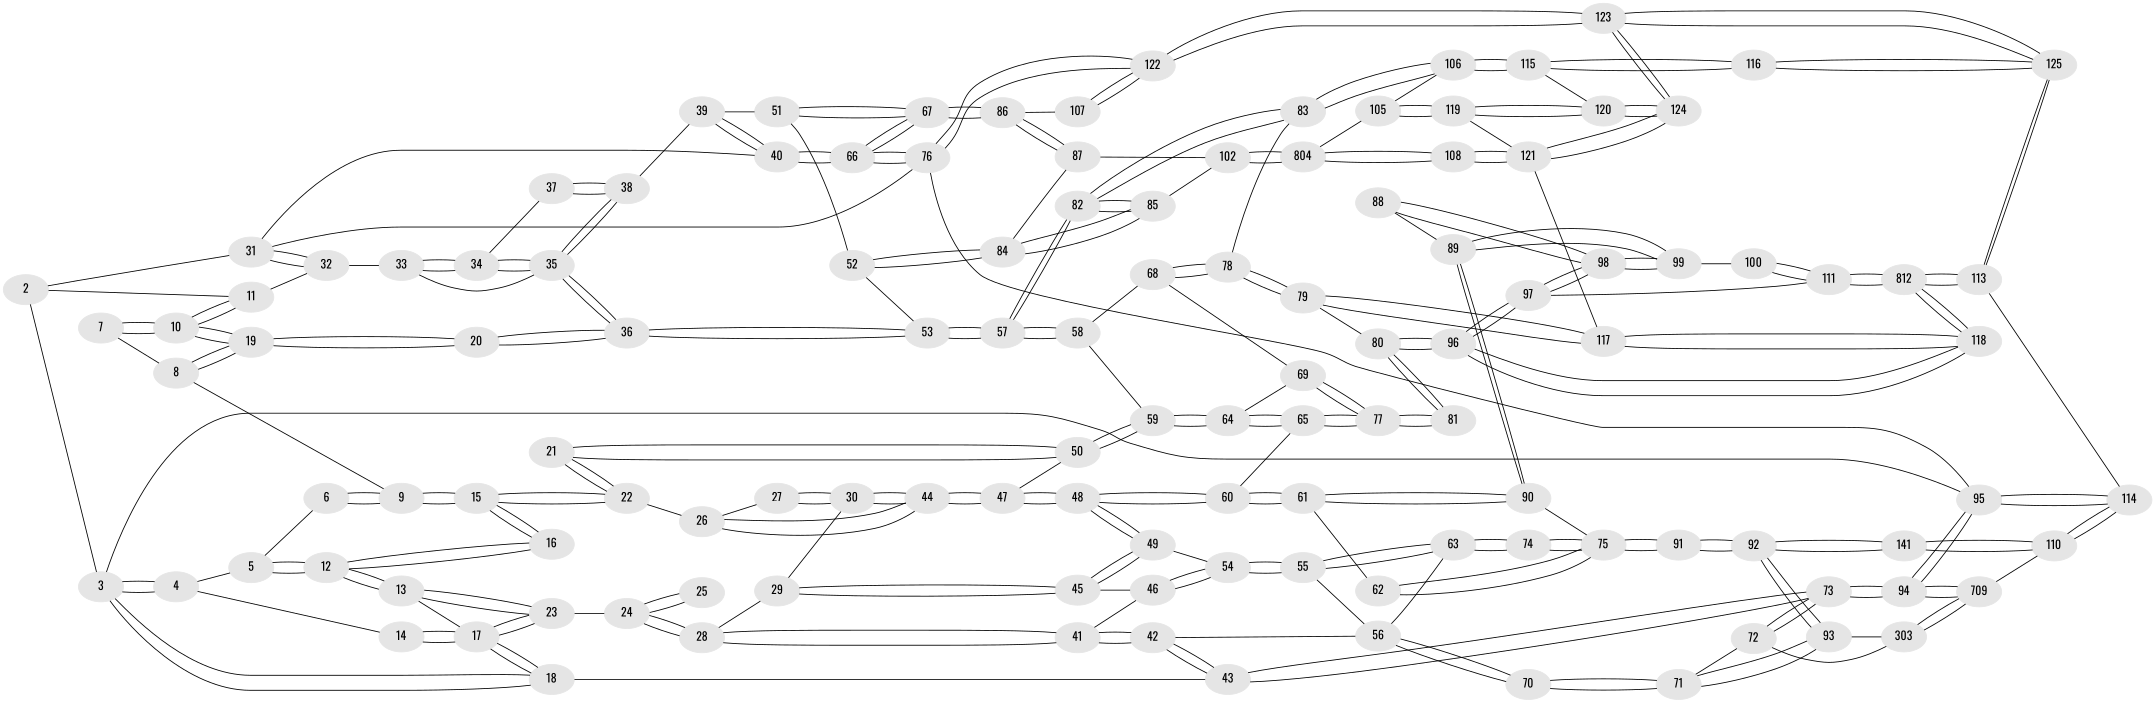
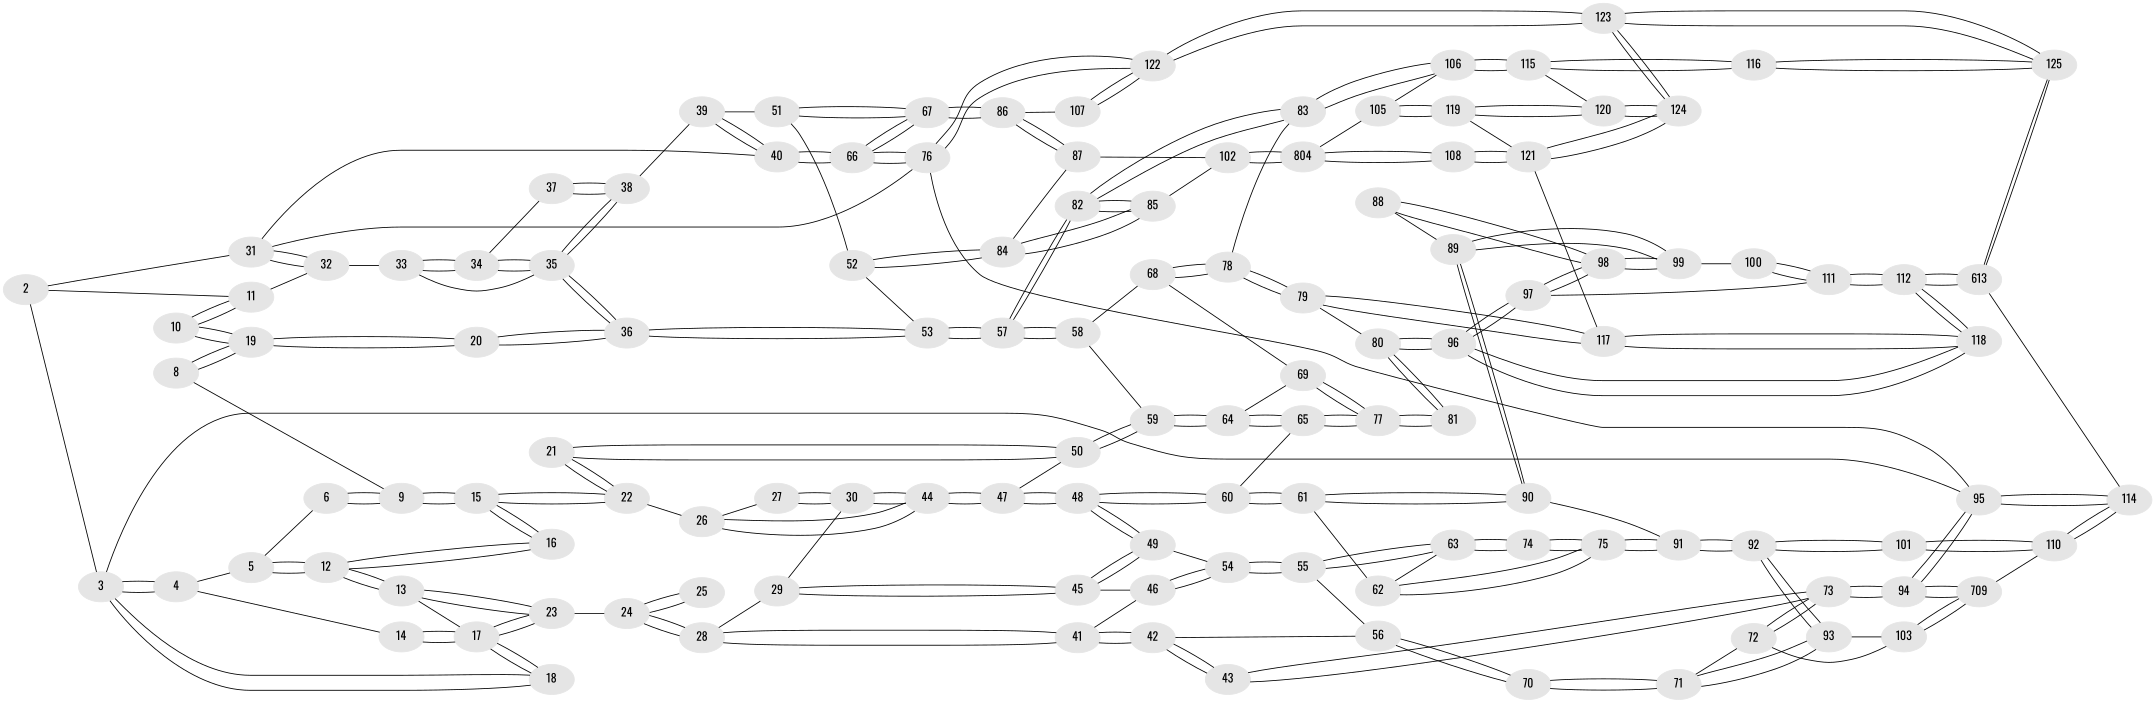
node "812": label "812" -> "112"
node "113": label "113" -> "613"
node "7": removed
edge "90" -- "75": now "90" -- "91"
node "141": label "141" -> "101"
edge "63" -- "56": now "63" -- "62"
node "303": label "303" -> "103"
edge "18" -- "43": removed
